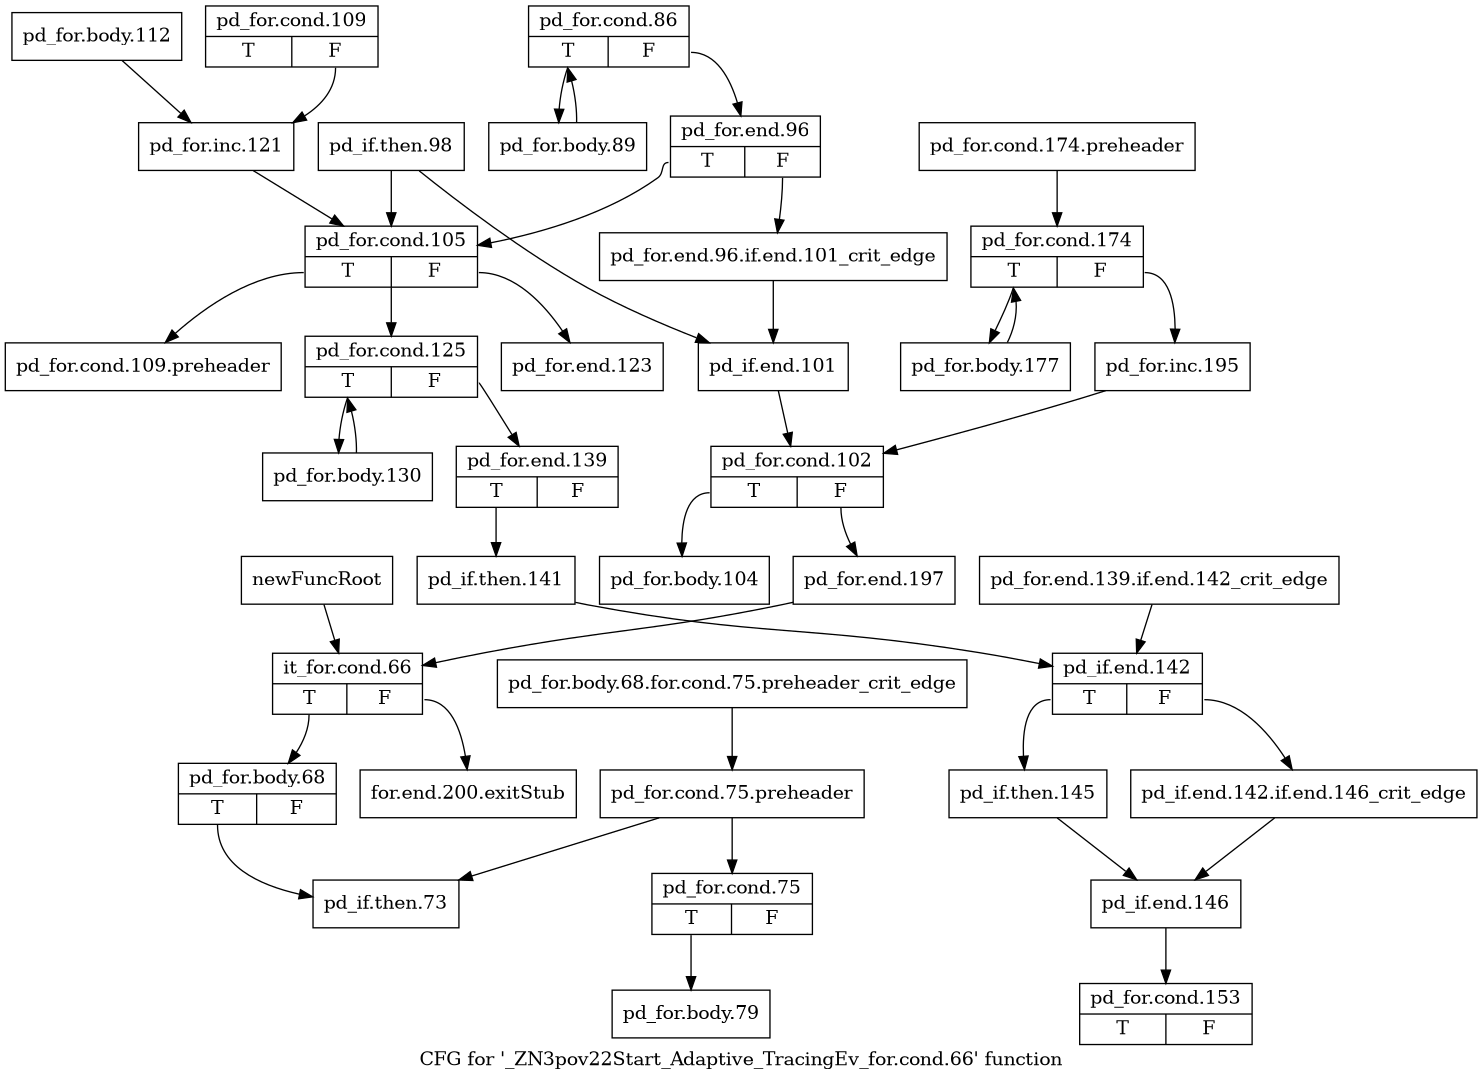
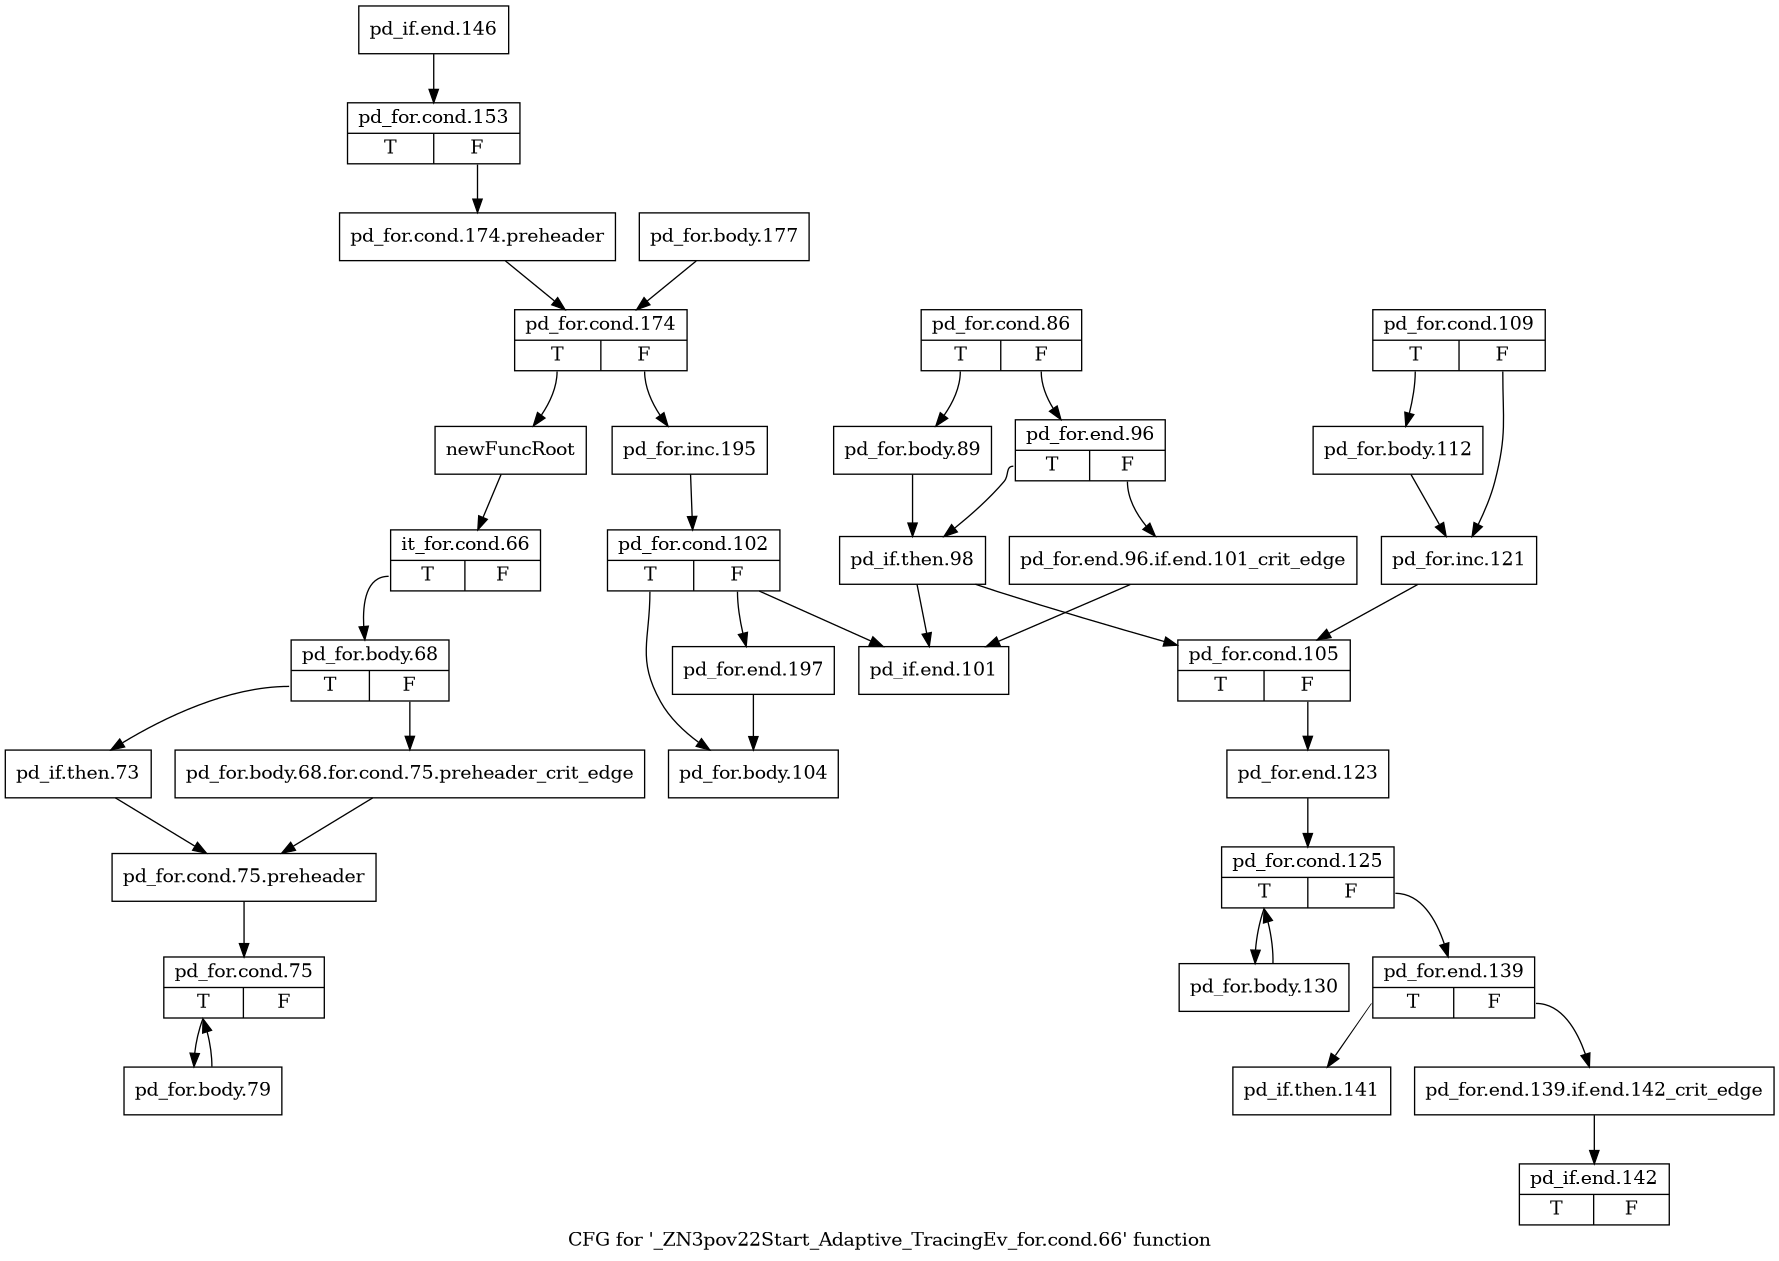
edge "pd_for.body.89" -> "pd_for.cond.86": now "pd_for.body.89" -> "pd_if.then.98"
edge "pd_for.cond.153" -> "pd_for.cond.174.preheader": added
edge "pd_for.end.96" -> "pd_for.cond.105": now "pd_for.end.96" -> "pd_if.then.98"
edge "pd_for.cond.105" -> "pd_for.cond.125": now "pd_for.end.123" -> "pd_for.cond.125"
edge "pd_for.cond.174" -> "pd_for.body.177": now "pd_for.cond.174" -> "newFuncRoot"
node "pd_for.cond.109.preheader": removed
edge "pd_for.cond.109" -> "pd_for.body.112": added
edge "pd_if.end.101" -> "pd_for.cond.102": reversed
edge "pd_for.end.197" -> "it_for.cond.66": now "pd_for.end.197" -> "pd_for.body.104"
edge "pd_if.then.141" -> "pd_if.end.142": removed
edge "pd_for.body.68" -> "pd_for.body.68.for.cond.75.preheader_crit_edge": added
node "for.end.200.exitStub": removed
node "pd_if.then.145": removed
node "pd_if.end.142.if.end.146_crit_edge": removed
edge "pd_for.cond.75.preheader" -> "pd_if.then.73": reversed
edge "pd_for.end.139" -> "pd_for.end.139.if.end.142_crit_edge": added
edge "pd_for.body.79" -> "pd_for.cond.75": added
